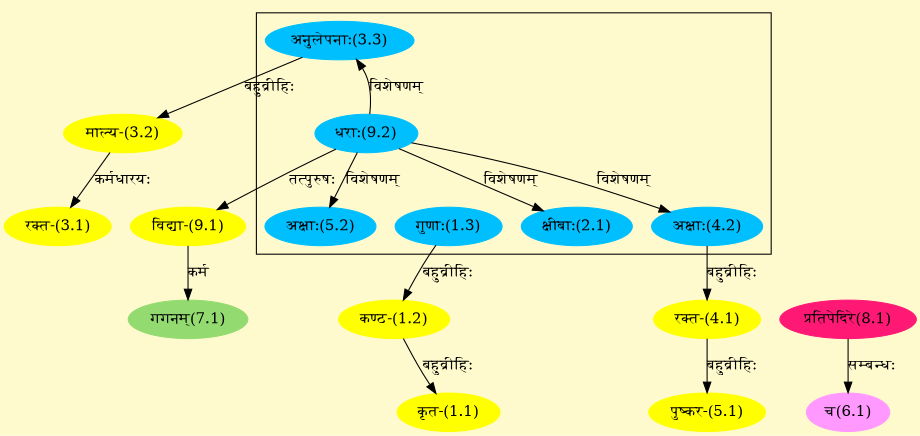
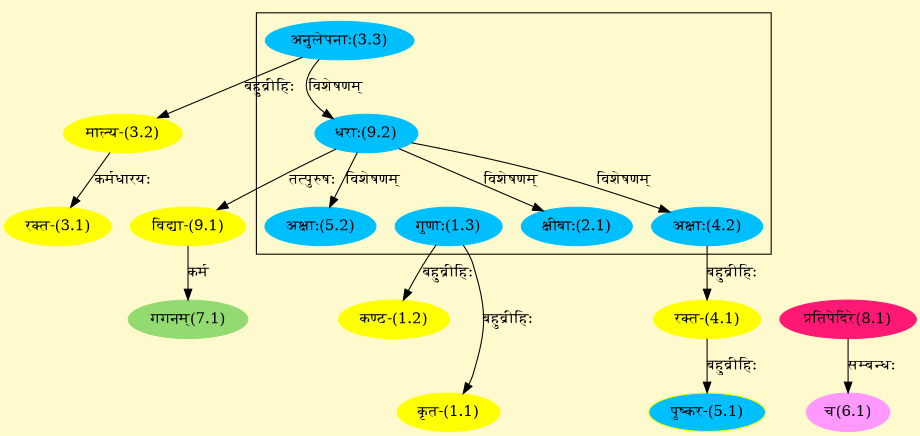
edge "धराः(9.2)" -> "अनुलेपनाः(3.3)": reversed
edge "कण्ठ-(1.2)" -> "कृत-(1.1)": now "गुणाः(1.3)" -> "कृत-(1.1)"
node "पुष्कर-(5.1)": fillcolor #ffff00 -> #00bfff
